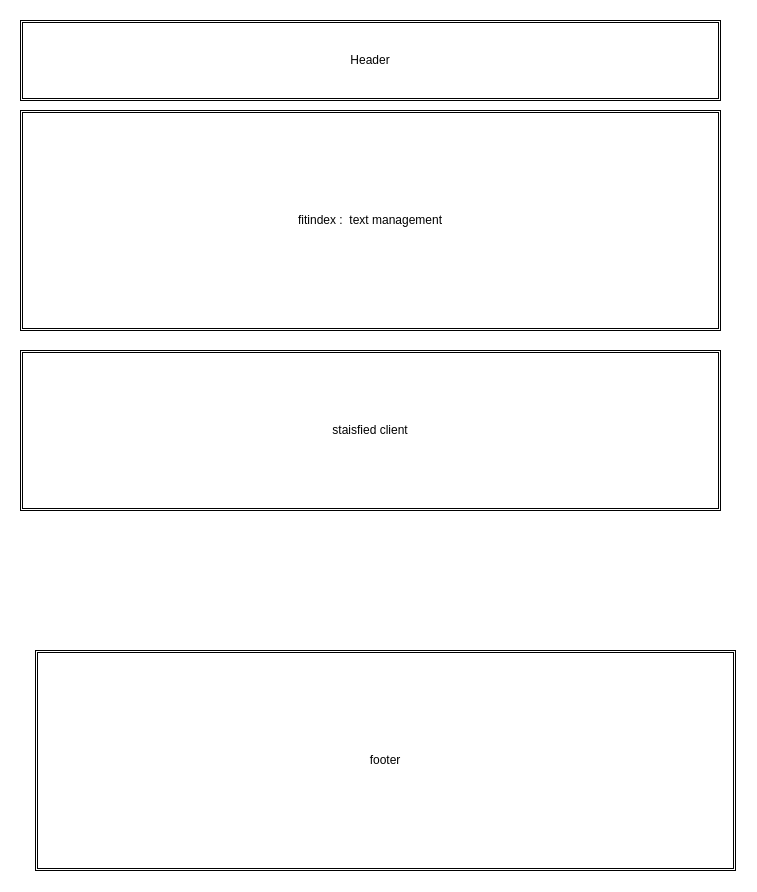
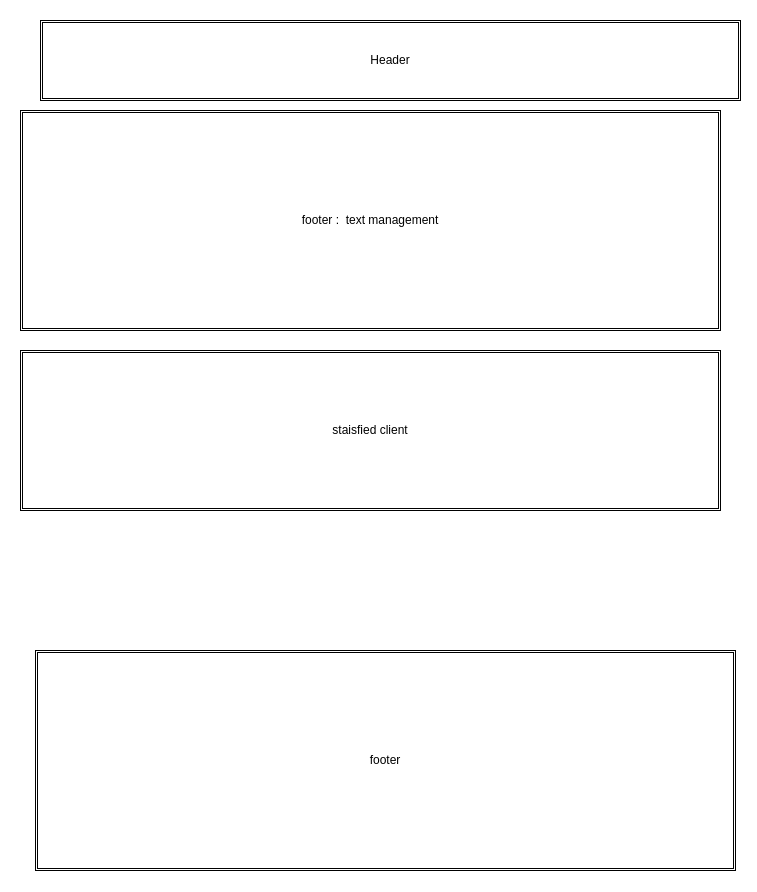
node "Header": moved (371, 61) -> (391, 61)
node "fitindex : text management": label "fitindex : text management" -> "footer : text management"
